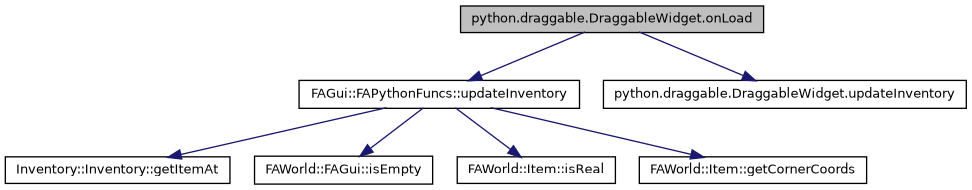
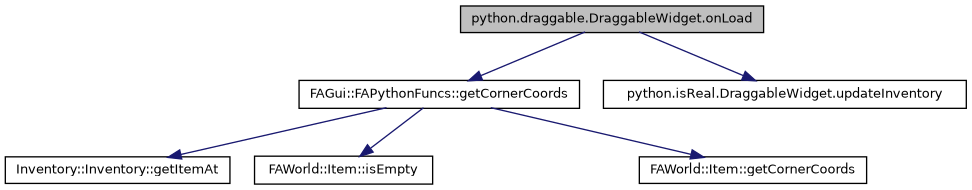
node "FAGui::FAPythonFuncs::updateInventory": label "FAGui::FAPythonFuncs::updateInventory" -> "FAGui::FAPythonFuncs::getCornerCoords"
node "python.draggable.DraggableWidget.updateInventory": label "python.draggable.DraggableWidget.updateInventory" -> "python.isReal.DraggableWidget.updateInventory"
node "FAWorld::FAGui::isEmpty": label "FAWorld::FAGui::isEmpty" -> "FAWorld::Item::isEmpty"
node "FAWorld::Item::isReal": removed
